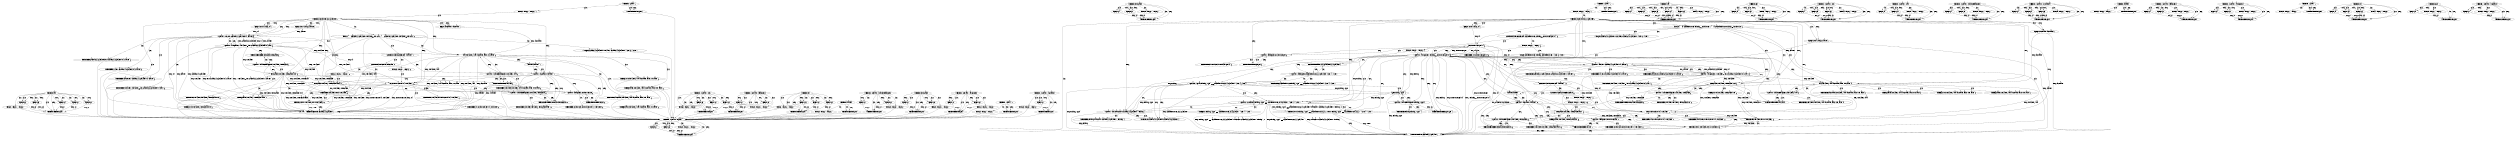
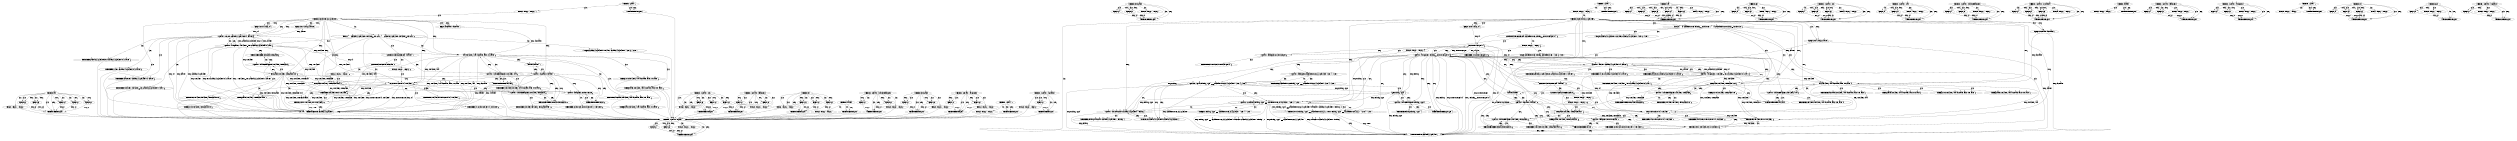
node "(FIELD_IDENTIFIER,get,get)": removed
node "(FIELD_IDENTIFIER,CSSStyleSheet,CSSStyleSheet)": removed
edge "(<operator>.indirectFieldAccess,existing->type)" -> "(FIELD_IDENTIFIER,type,type)": label "DDG: p3" -> "AST: "
